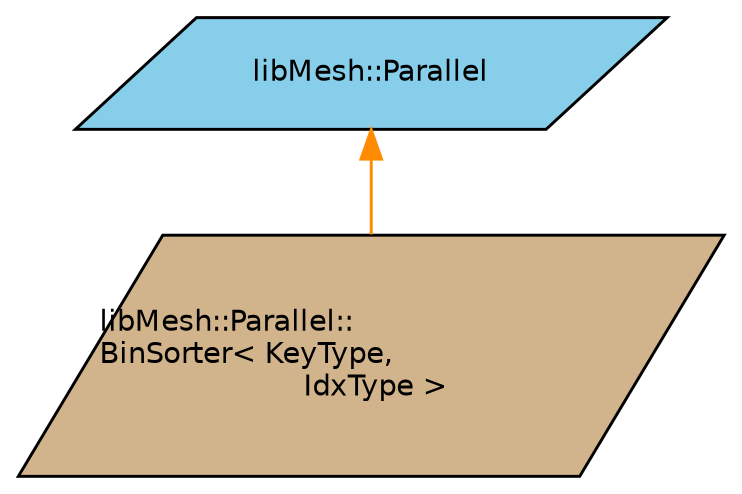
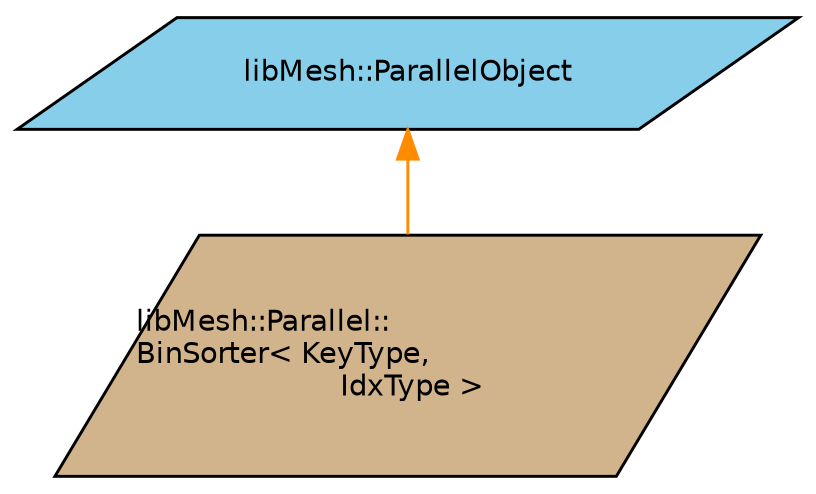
node "libMesh::Parallel": label "libMesh::Parallel" -> "libMesh::ParallelObject"
